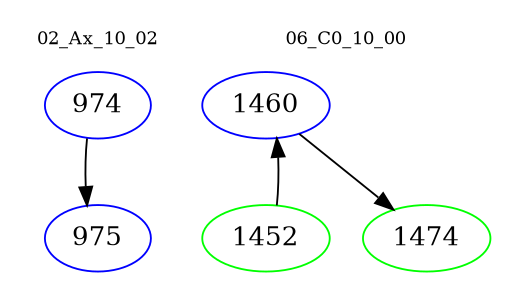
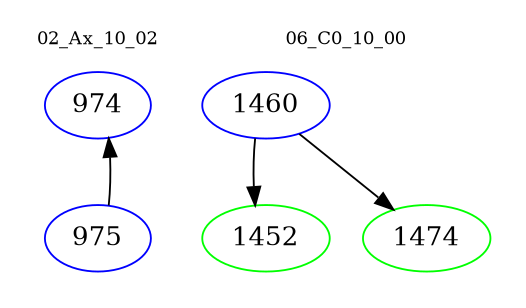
edge "974" -> "975": reversed
edge "1452" -> "1460": reversed
